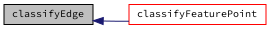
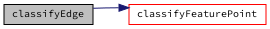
edge "classifyFeaturePoint" -> "classifyEdge": reversed
